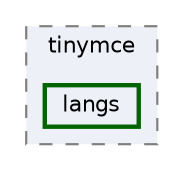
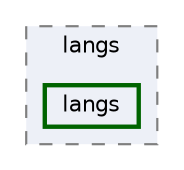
cluster "tinymce": label "tinymce" -> "langs"
